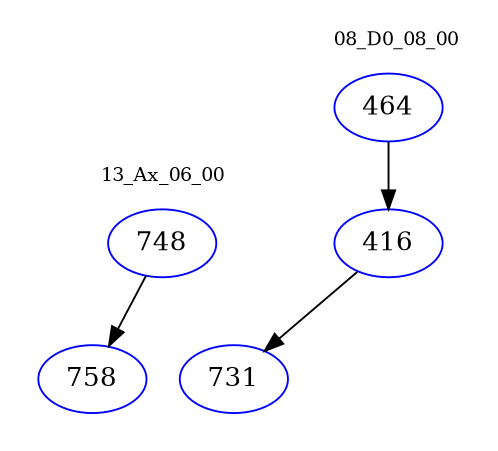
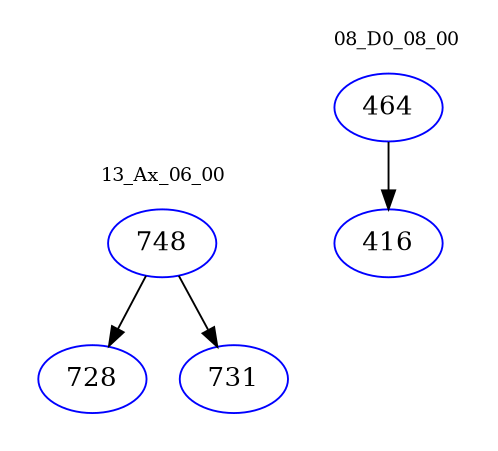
edge "416" -> "731": now "748" -> "731"
node "758": label "758" -> "728"
